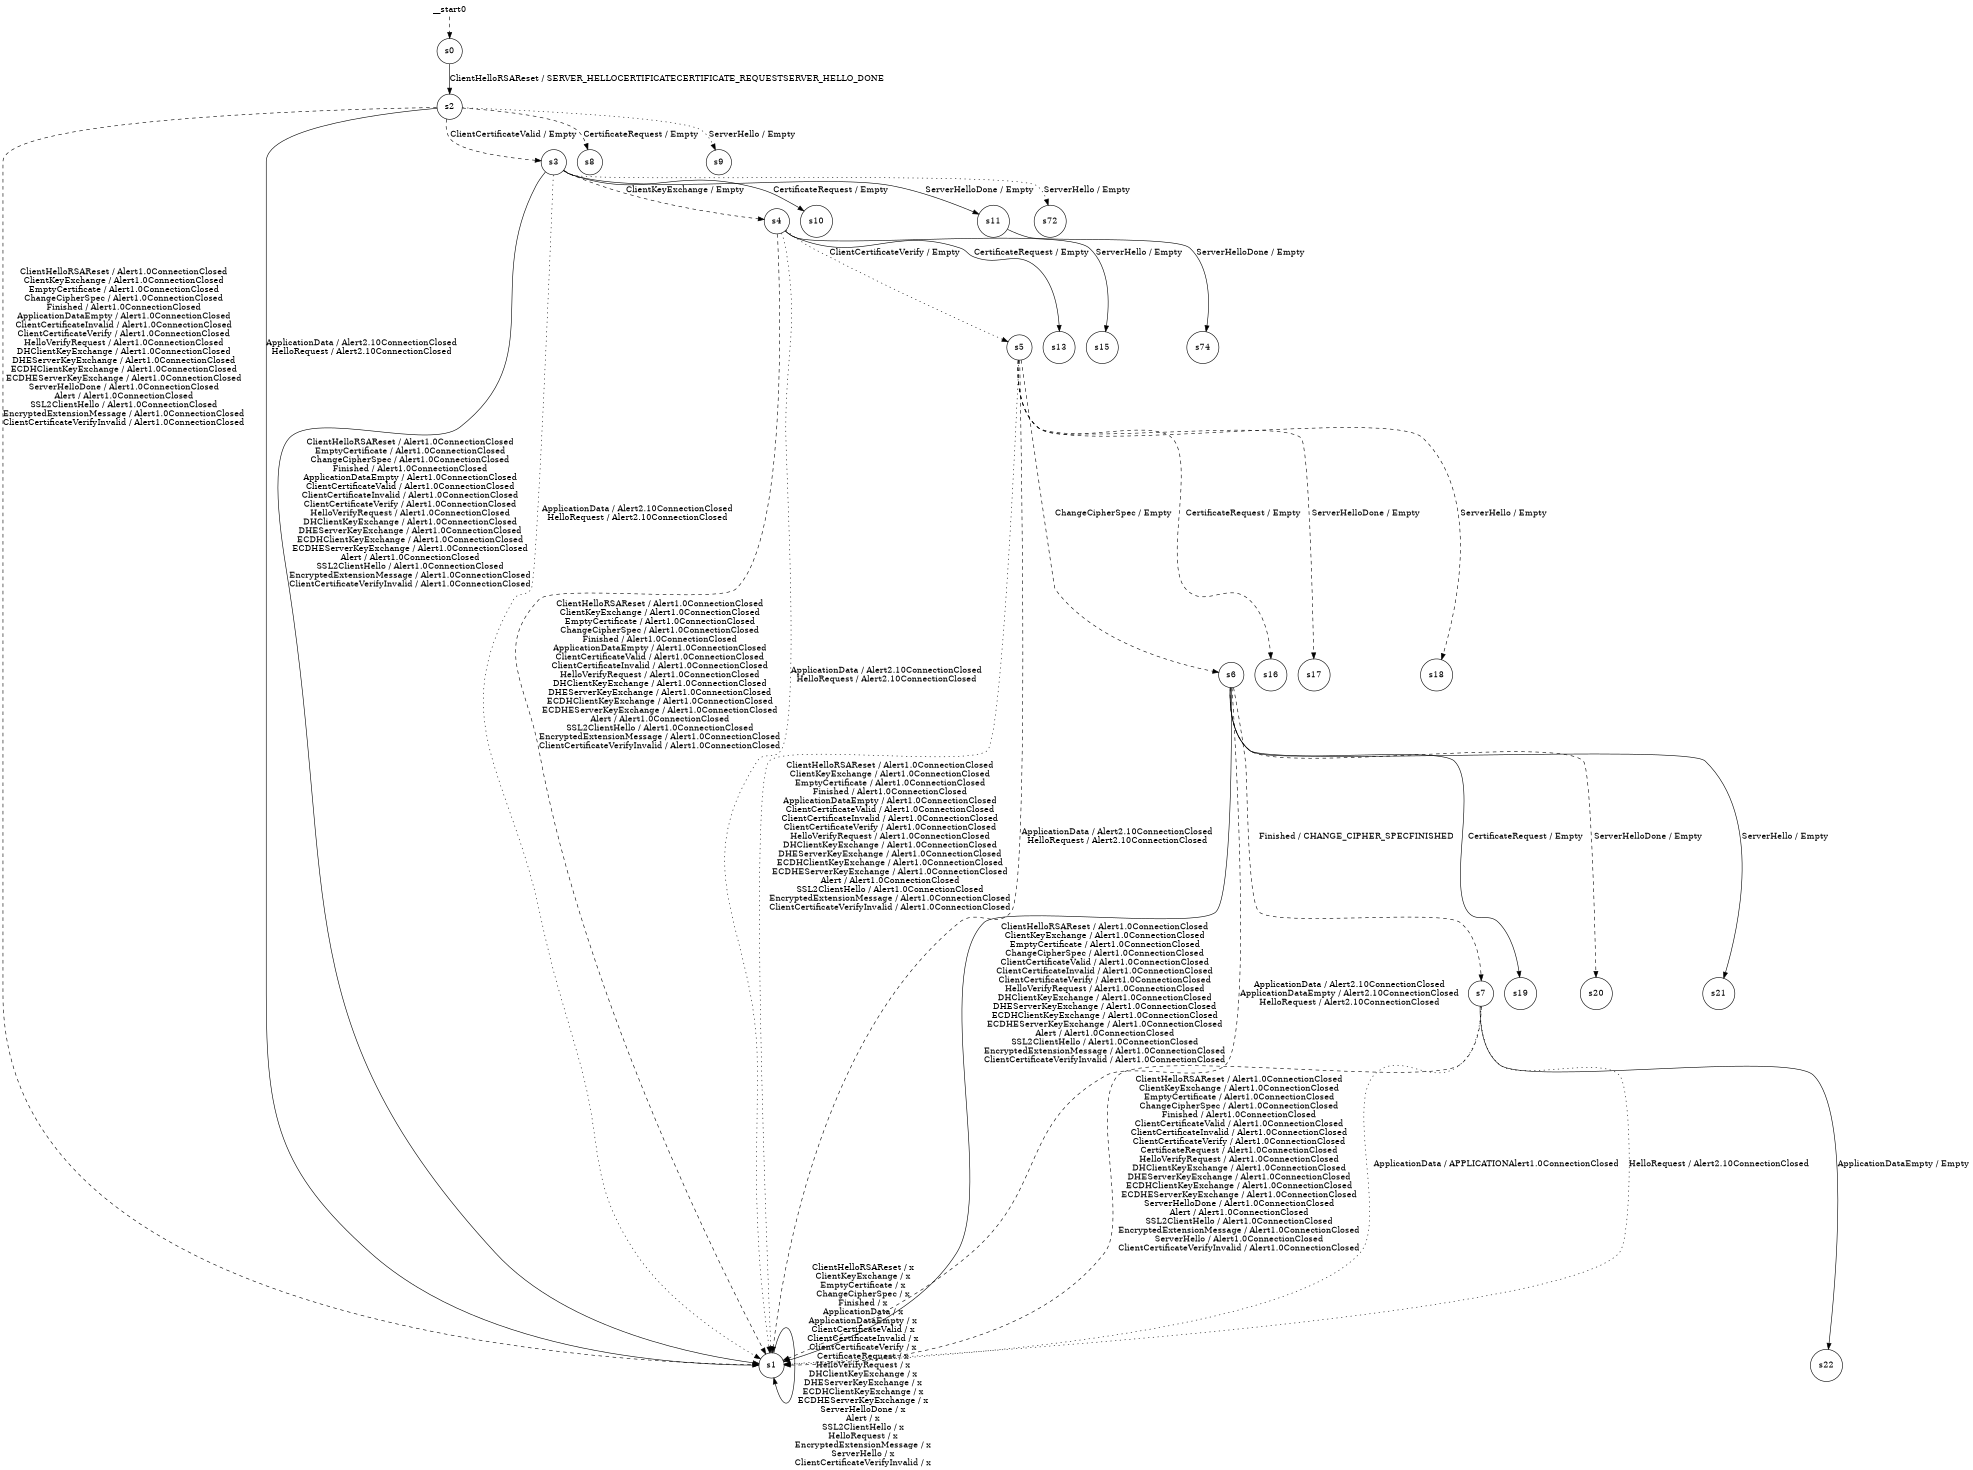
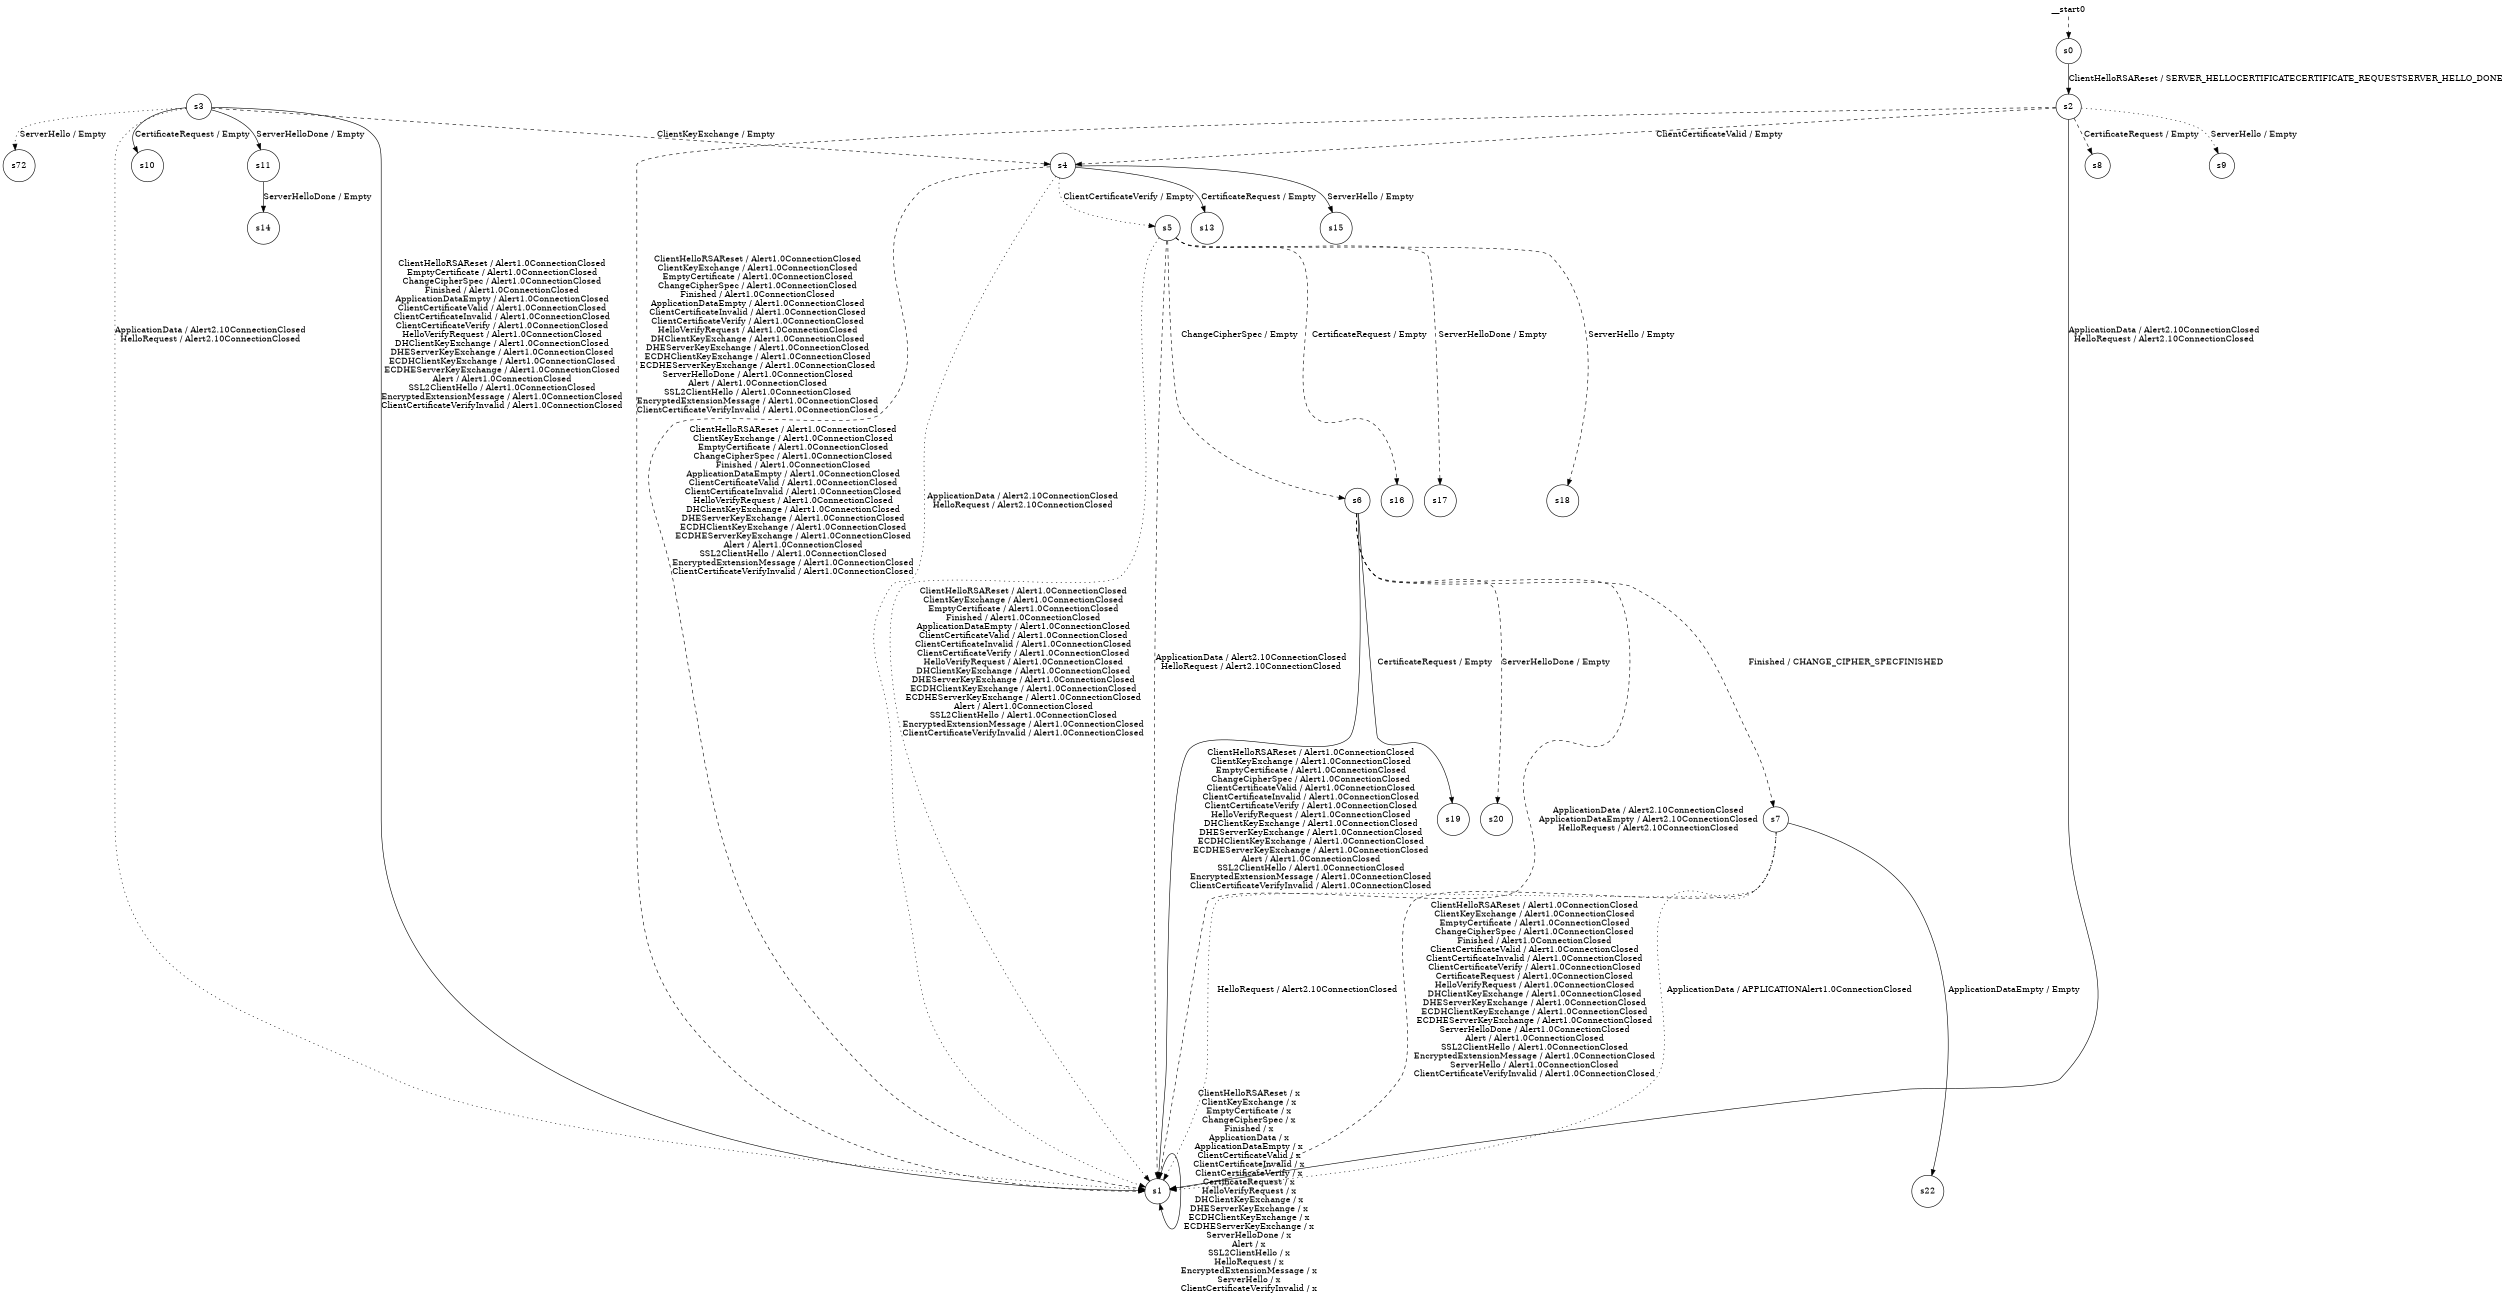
edge "s2" -> "s3": now "s2" -> "s4"
node "s74": label "s74" -> "s14"
node "s21": removed
